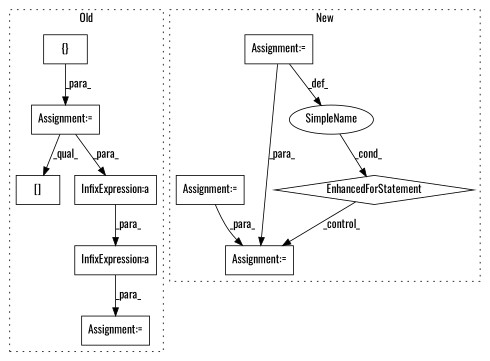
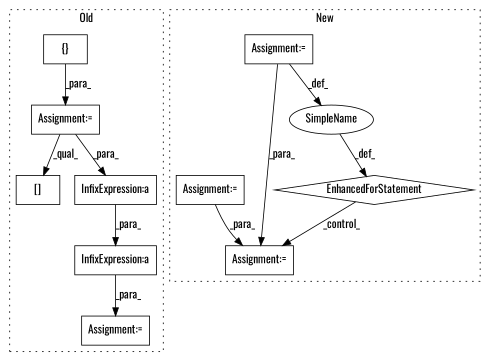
edge "SimpleName" -> "EnhancedForStatement": label "_cond_" -> "_def_"
